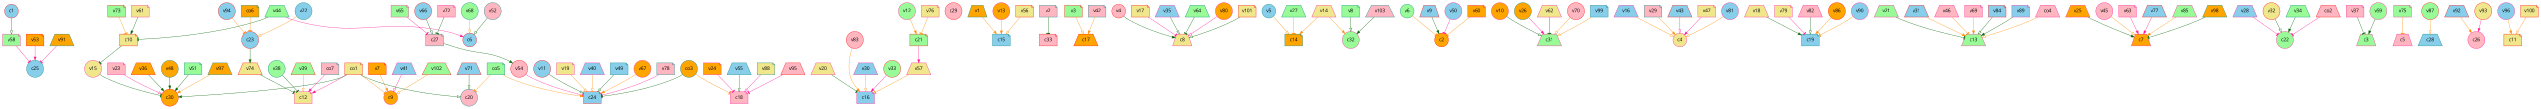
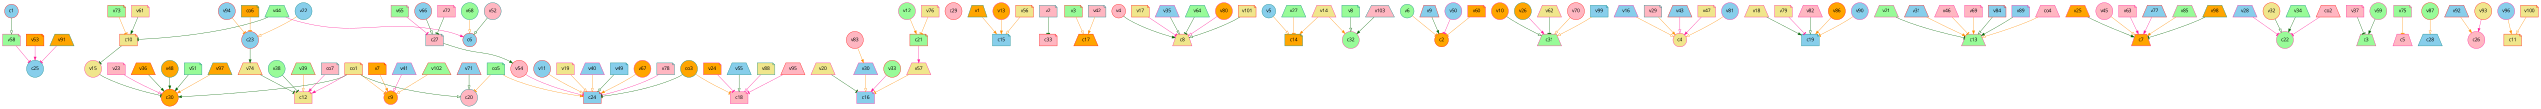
edge "v83" -> "c16": now "v83" -> "v30"
edge "v11" -> "c24": color darkgreen -> darkorange
